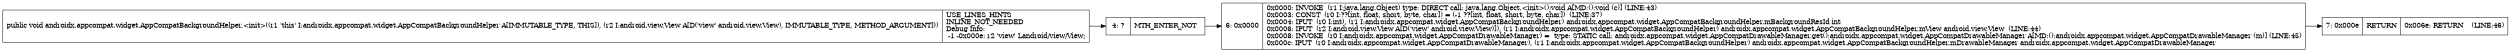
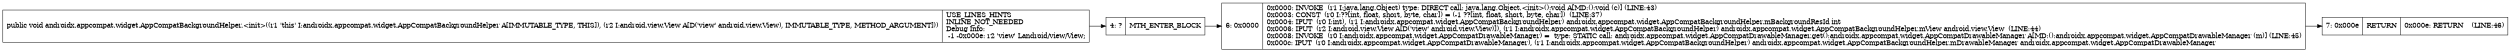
node "4: ?": text "MTH_ENTER_NOT" -> "MTH_ENTER_BLOCK"
node "7: 0x000e": text "0x006e: RETURN    (LINE:46)" -> "0x000e: RETURN    (LINE:46)"
